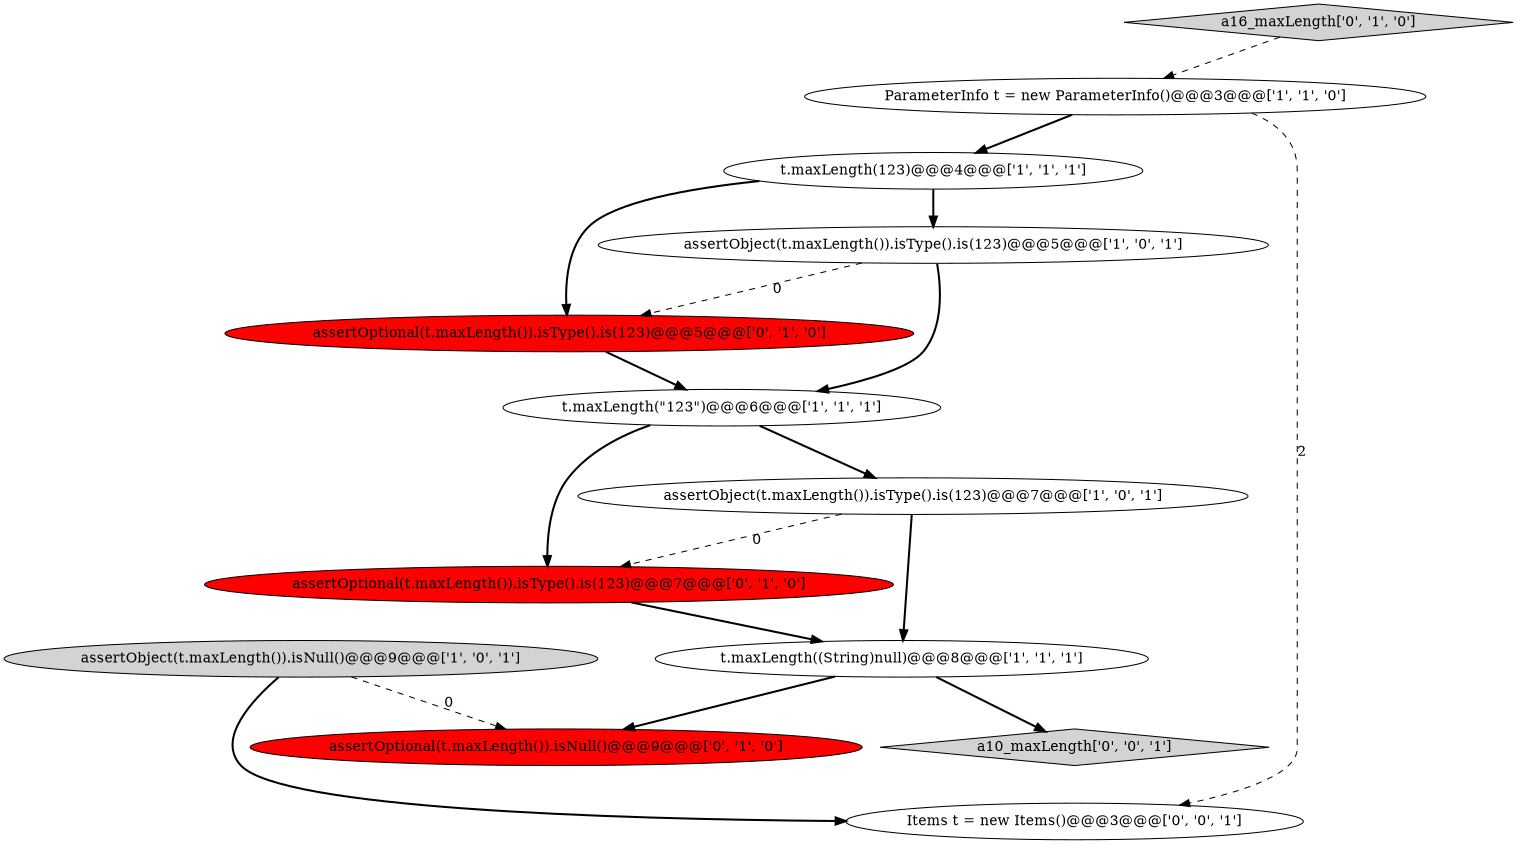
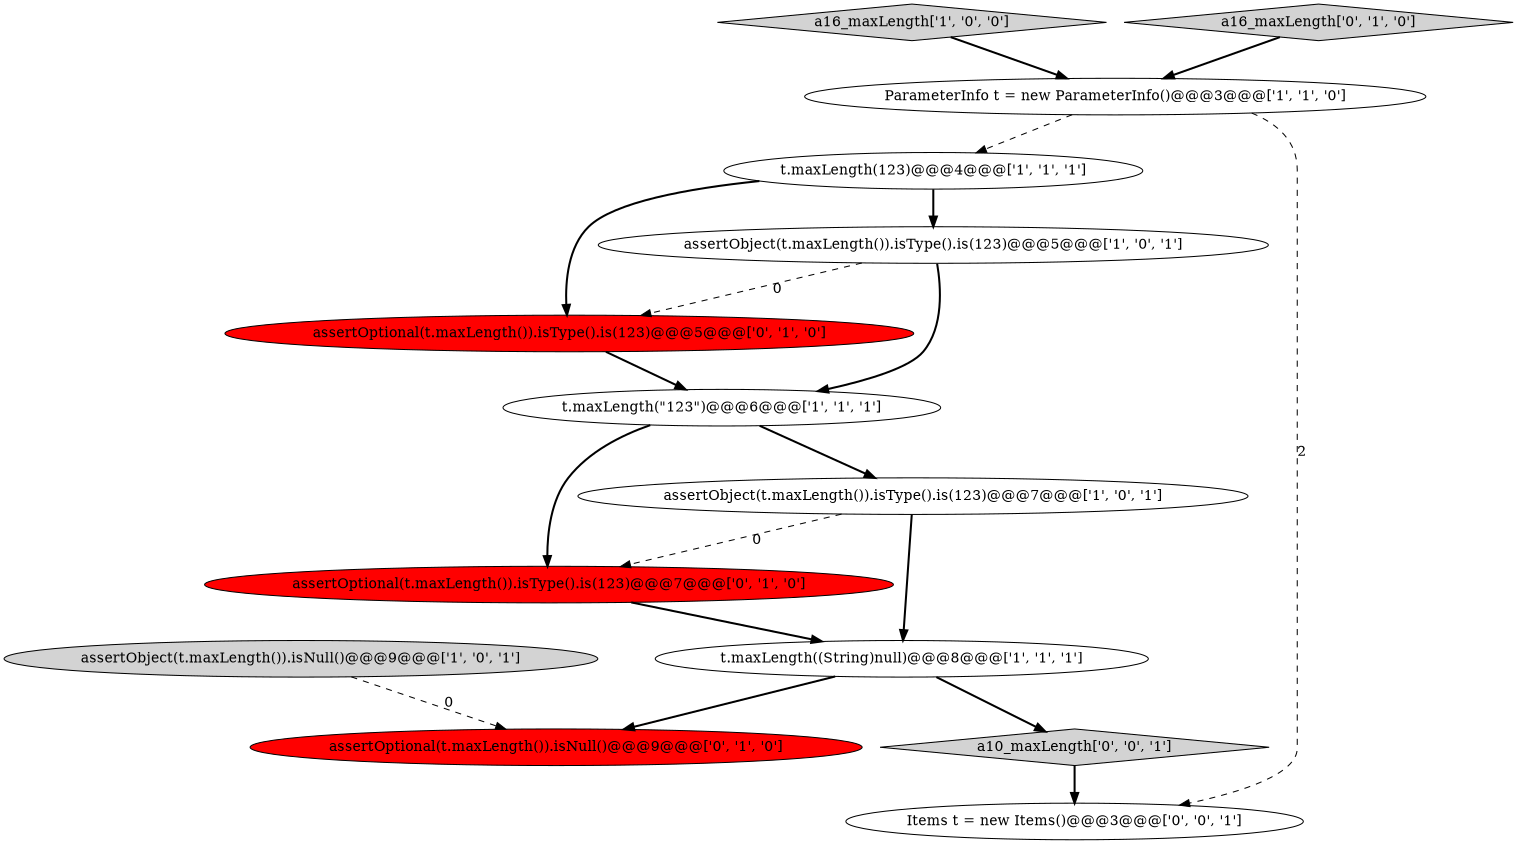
node "a16_maxLength['1', '0', '0']": added
edge "a16_maxLength['0', '1', '0']" -> "ParameterInfo t = new ParameterInfo()@@@3@@@['1', '1', '0']": style dashed -> bold
edge "ParameterInfo t = new ParameterInfo()@@@3@@@['1', '1', '0']" -> "t.maxLength(123)@@@4@@@['1', '1', '1']": style bold -> dashed
edge "assertObject(t.maxLength()).isNull()@@@9@@@['1', '0', '1']" -> "Items t = new Items()@@@3@@@['0', '0', '1']": now "a10_maxLength['0', '0', '1']" -> "Items t = new Items()@@@3@@@['0', '0', '1']"
